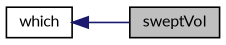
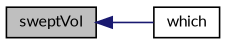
edge "sweptVol" -> "which": reversed
